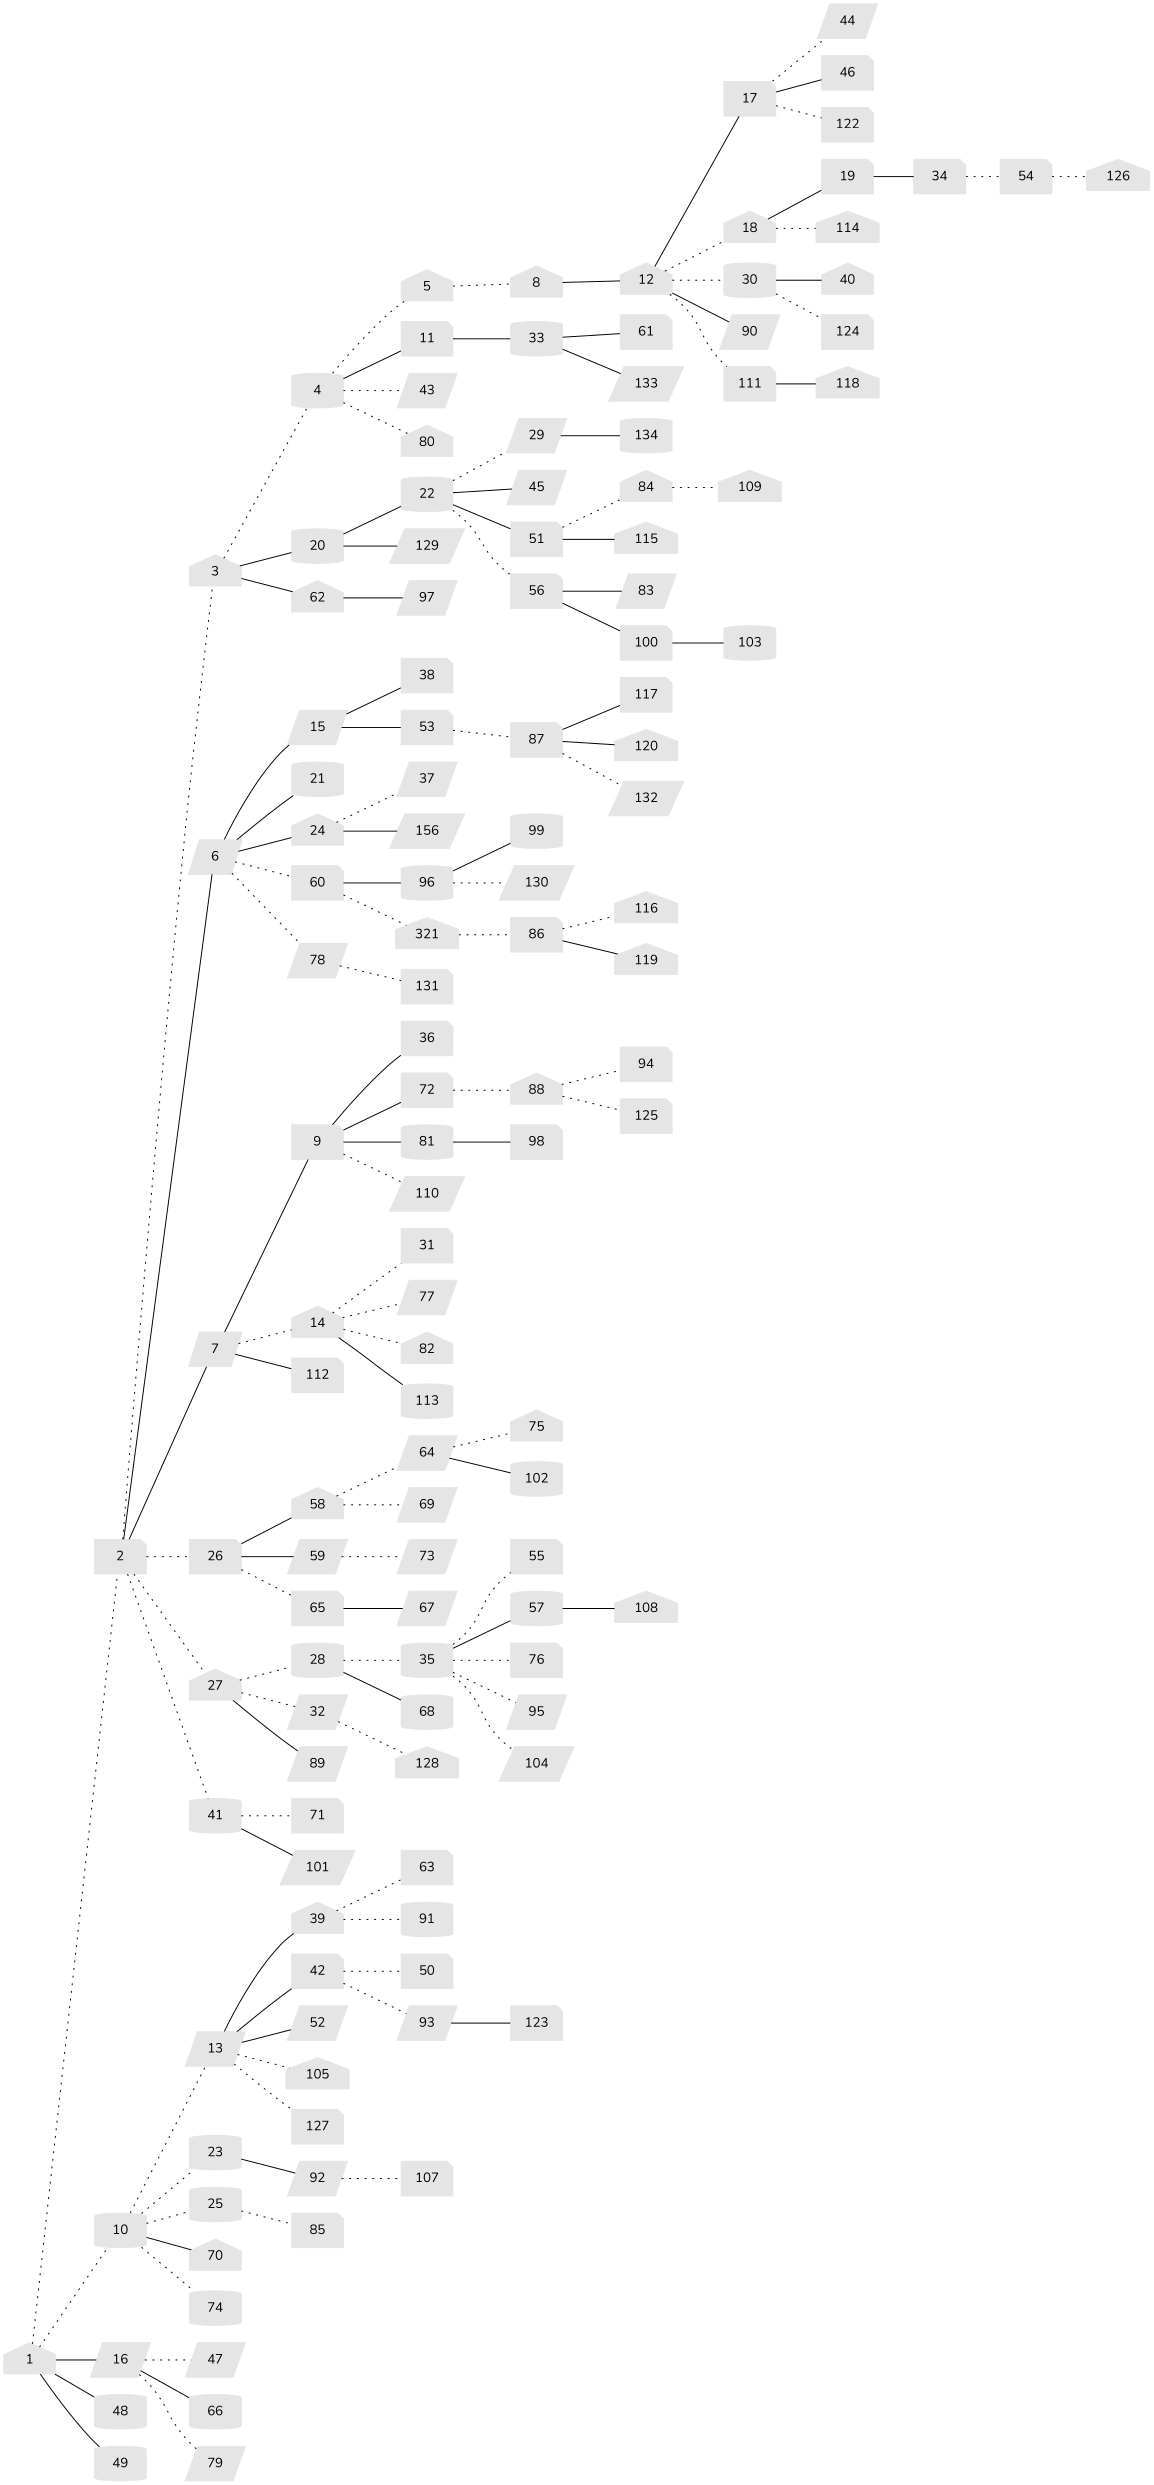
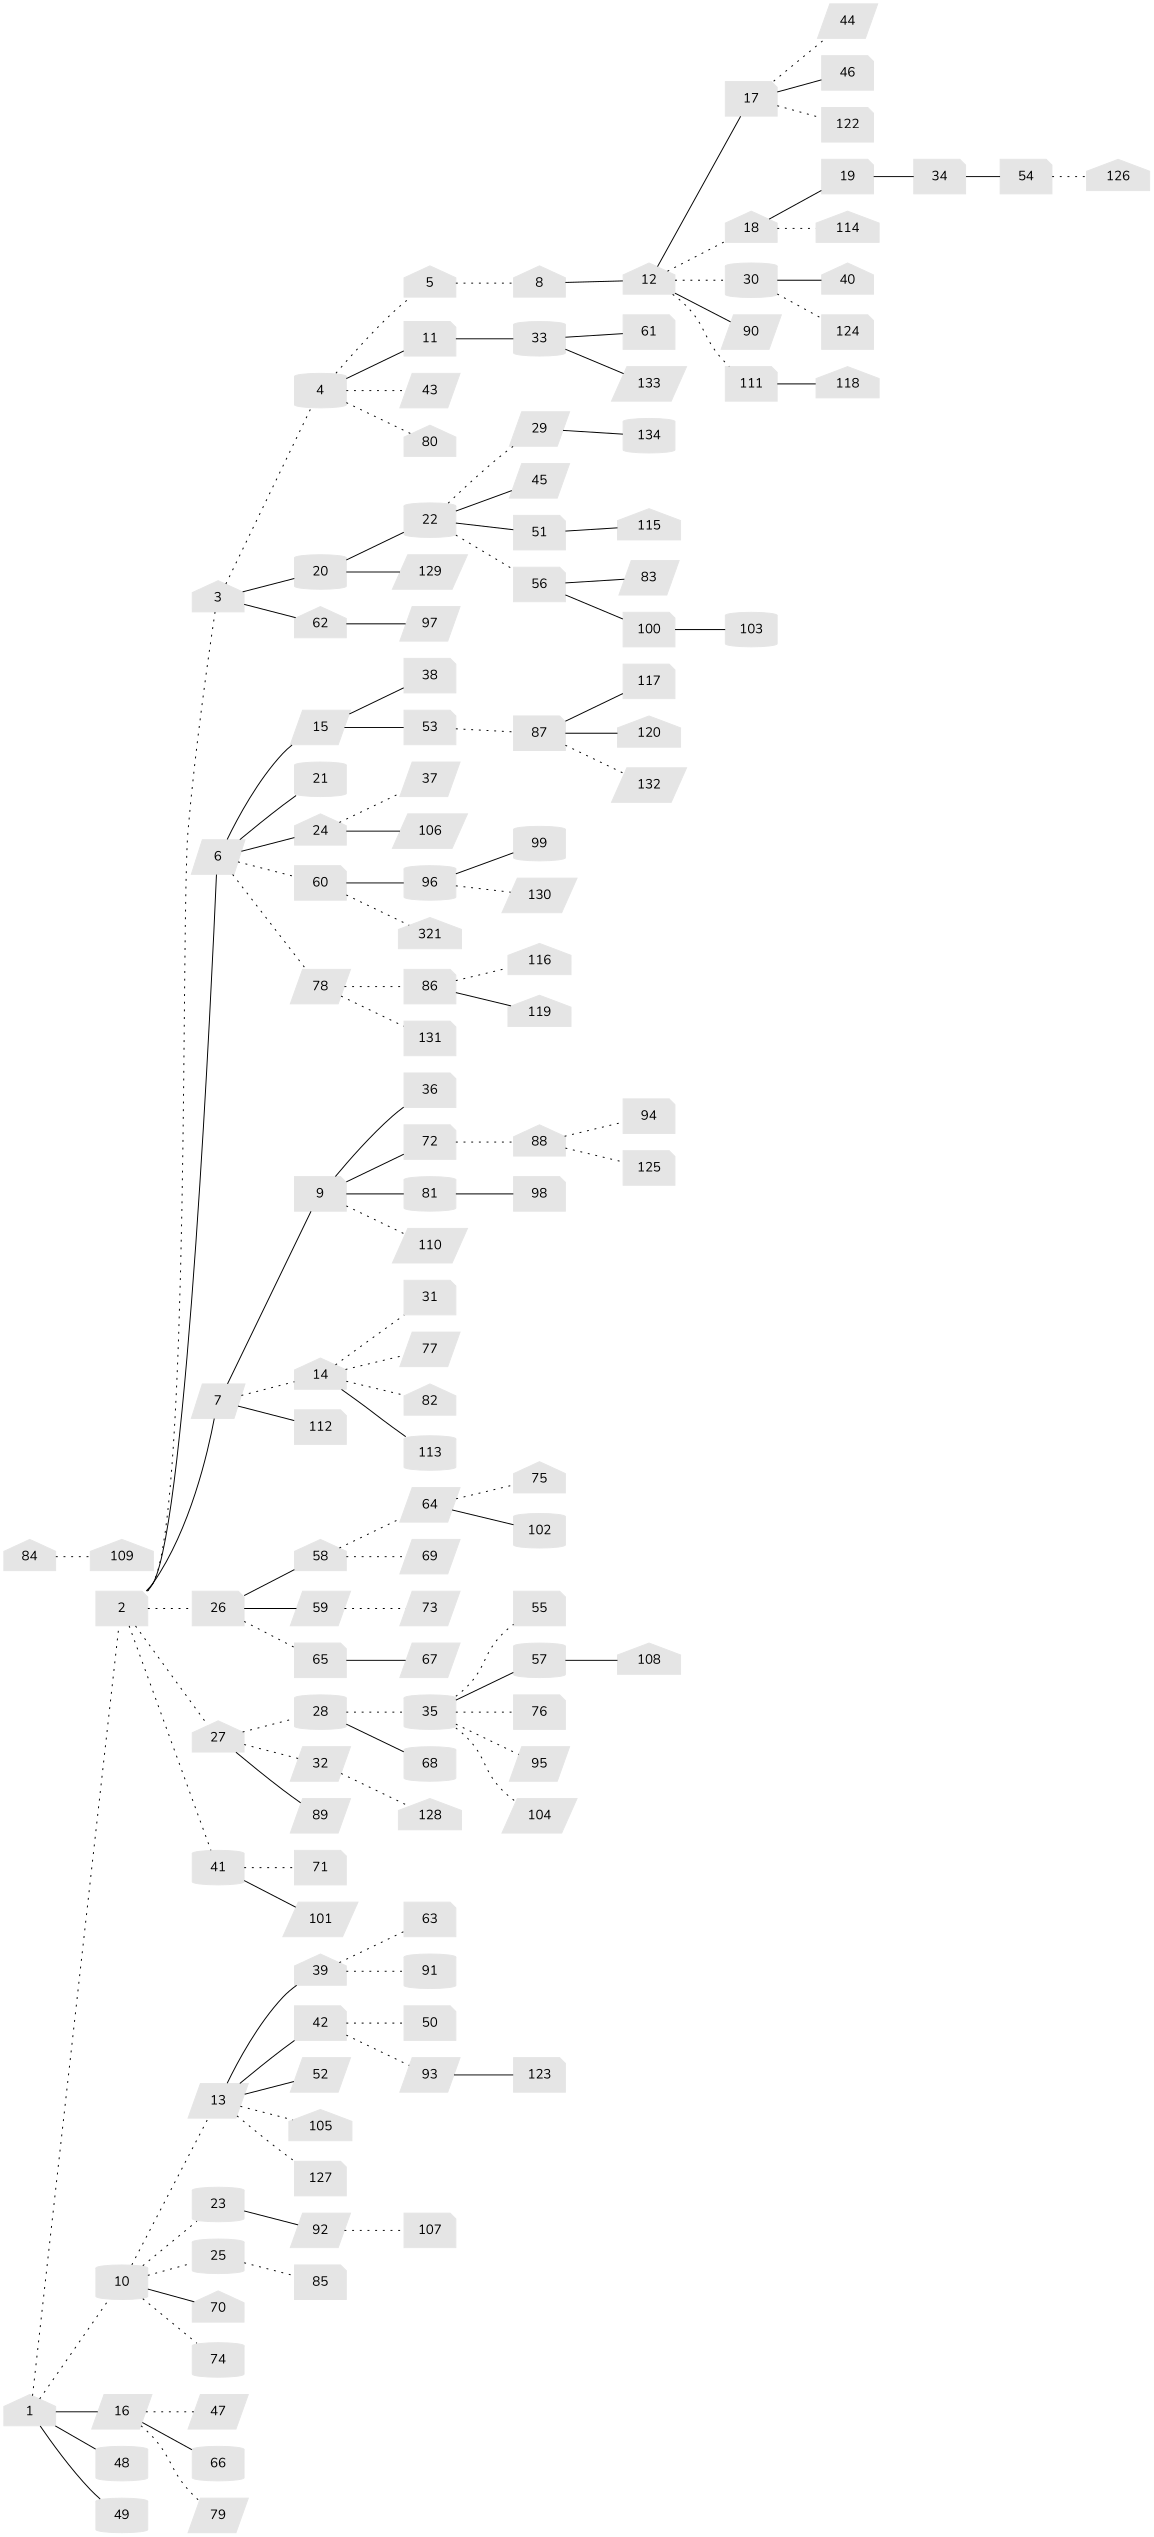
edge "34" -- "54": style dotted -> solid
edge "84" -- "51": removed
node "156": label "156" -> "106"
edge "321" -- "86": now "78" -- "86"
